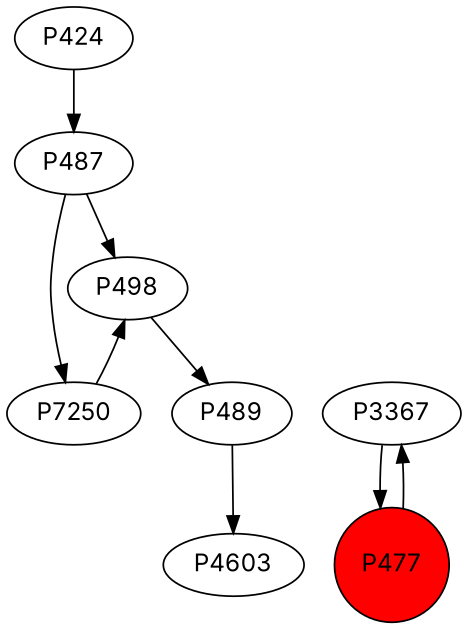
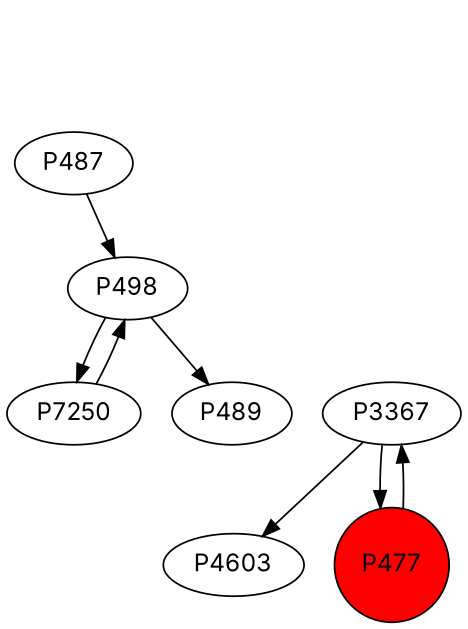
node "P424": removed
edge "P487" -> "P7250": now "P498" -> "P7250"
edge "P489" -> "P4603": now "P3367" -> "P4603"
